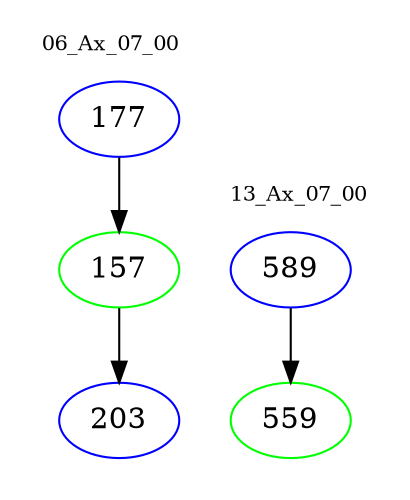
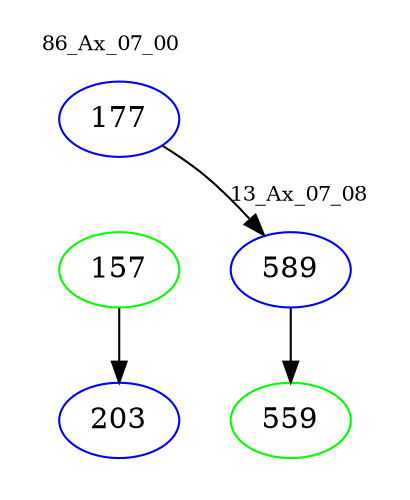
cluster "06_Ax_07_00": label "06_Ax_07_00" -> "86_Ax_07_00"
edge "177" -> "157": now "177" -> "589"
cluster "13_Ax_07_00": label "13_Ax_07_00" -> "13_Ax_07_08"
